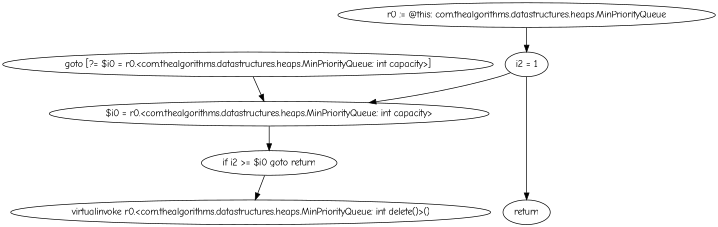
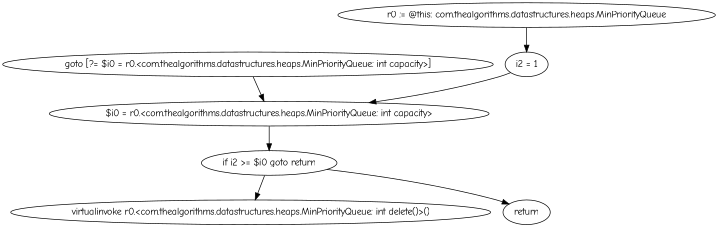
edge "i2 = 1" -> "return": now "if i2 >= $i0 goto return" -> "return"
